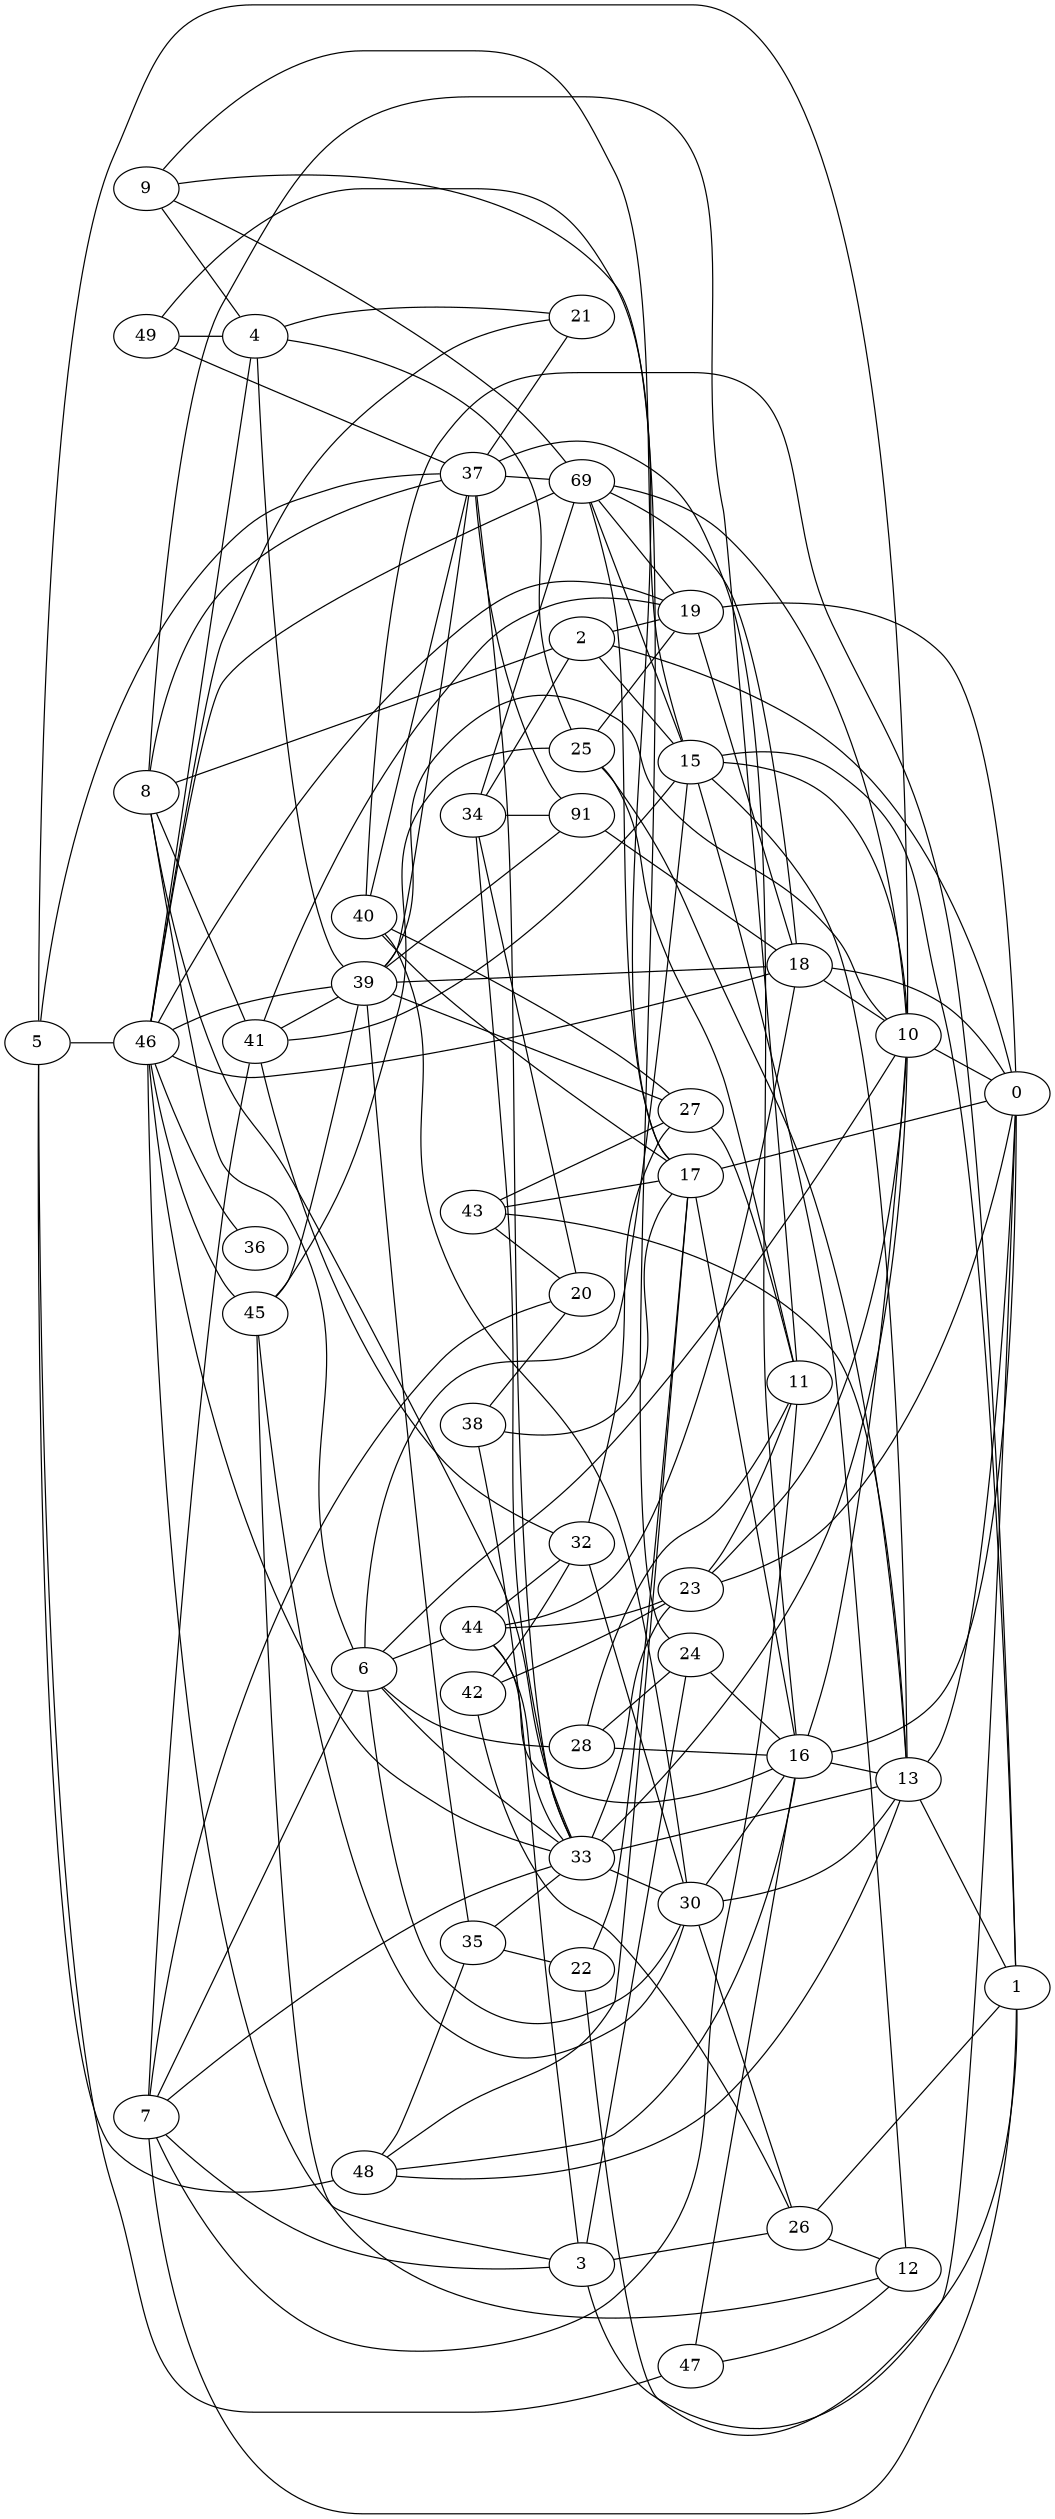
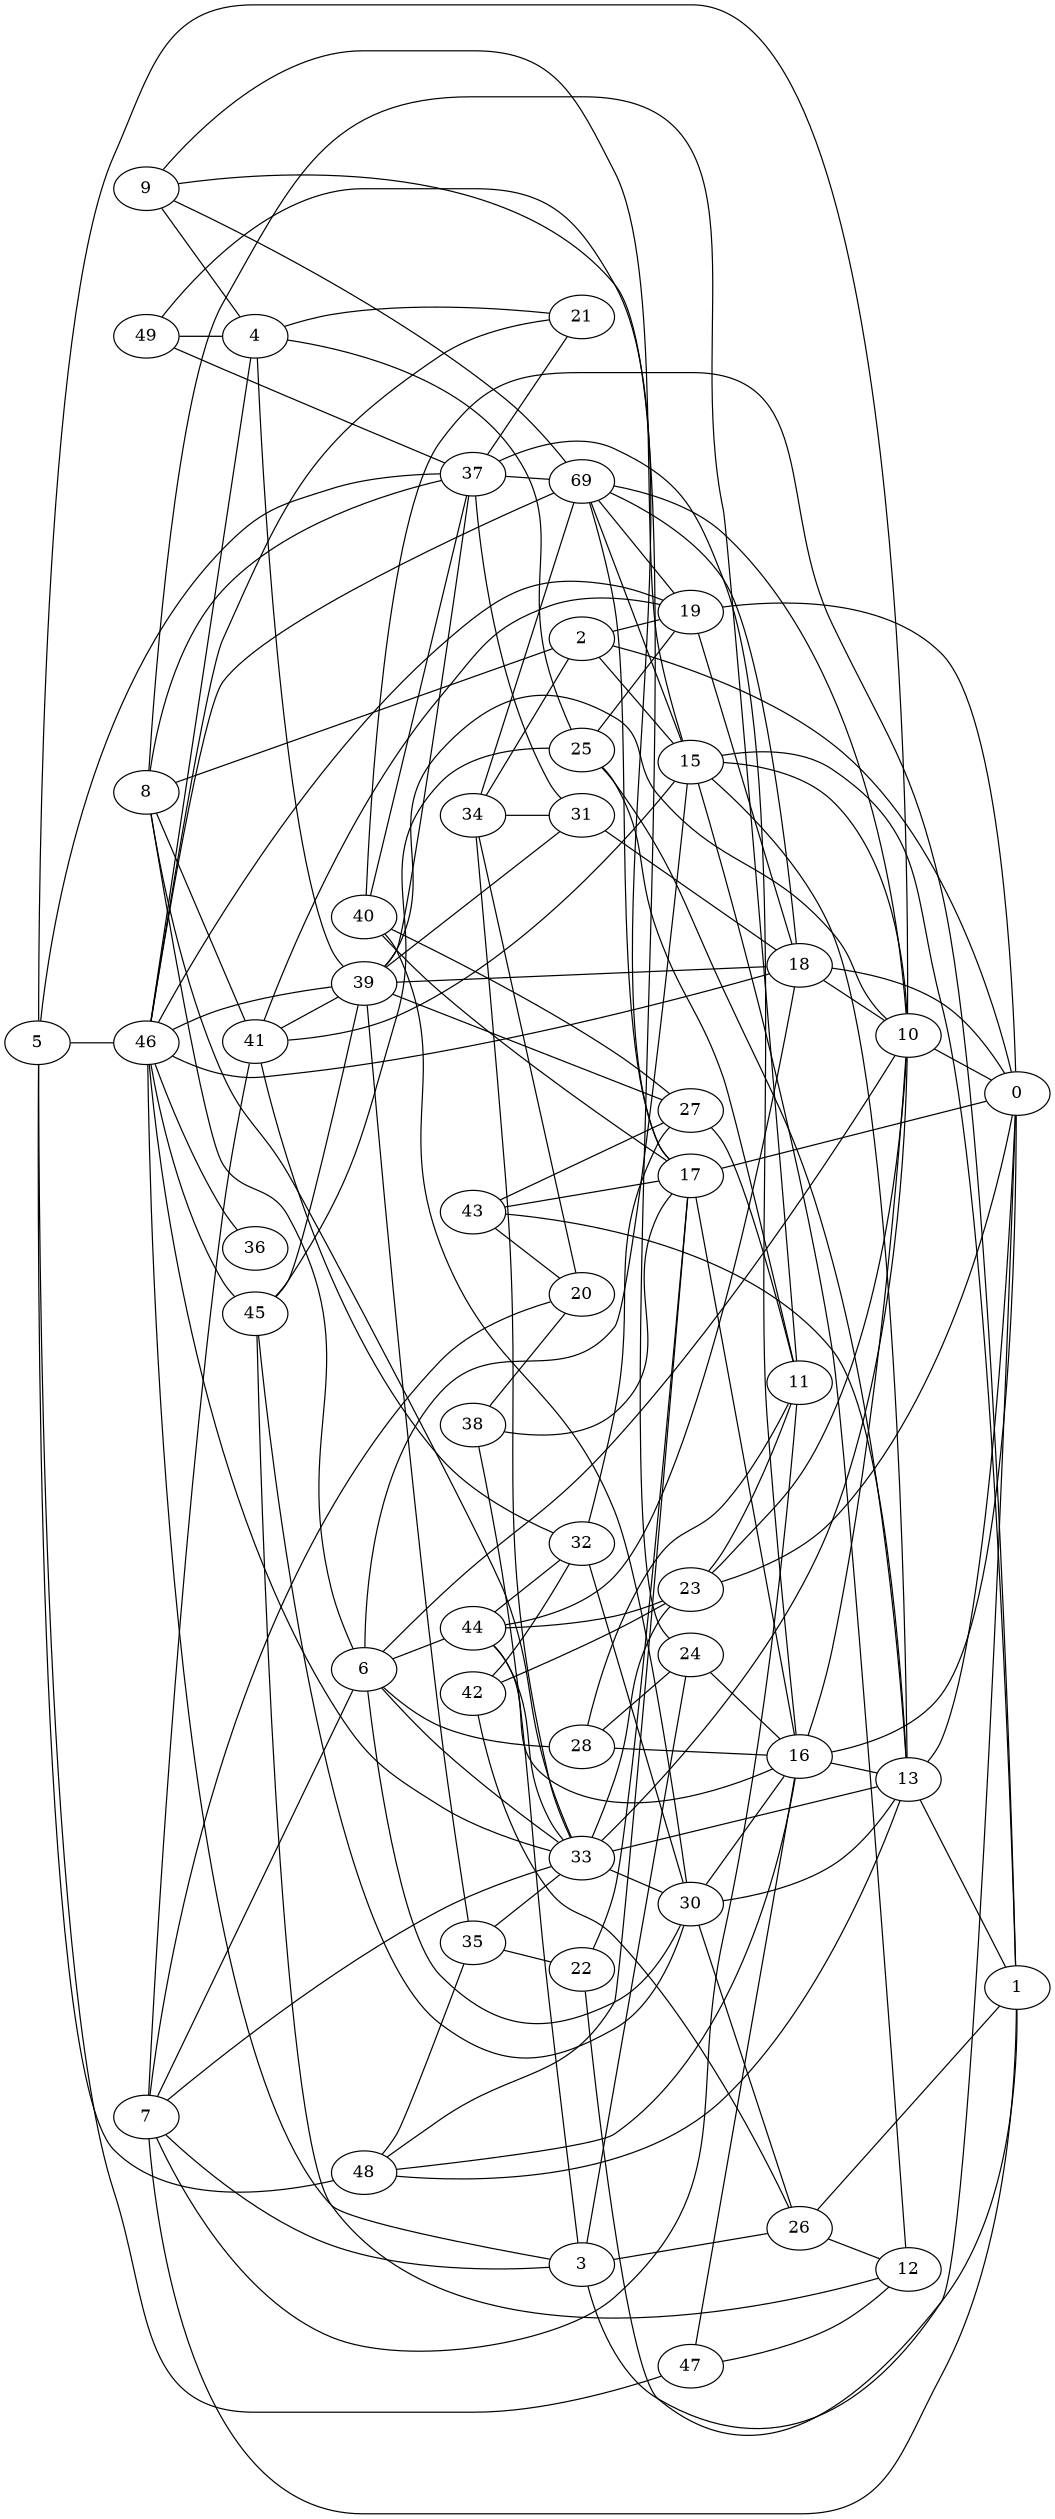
node "91": label "91" -> "31"
edge "37" -- "33": removed
